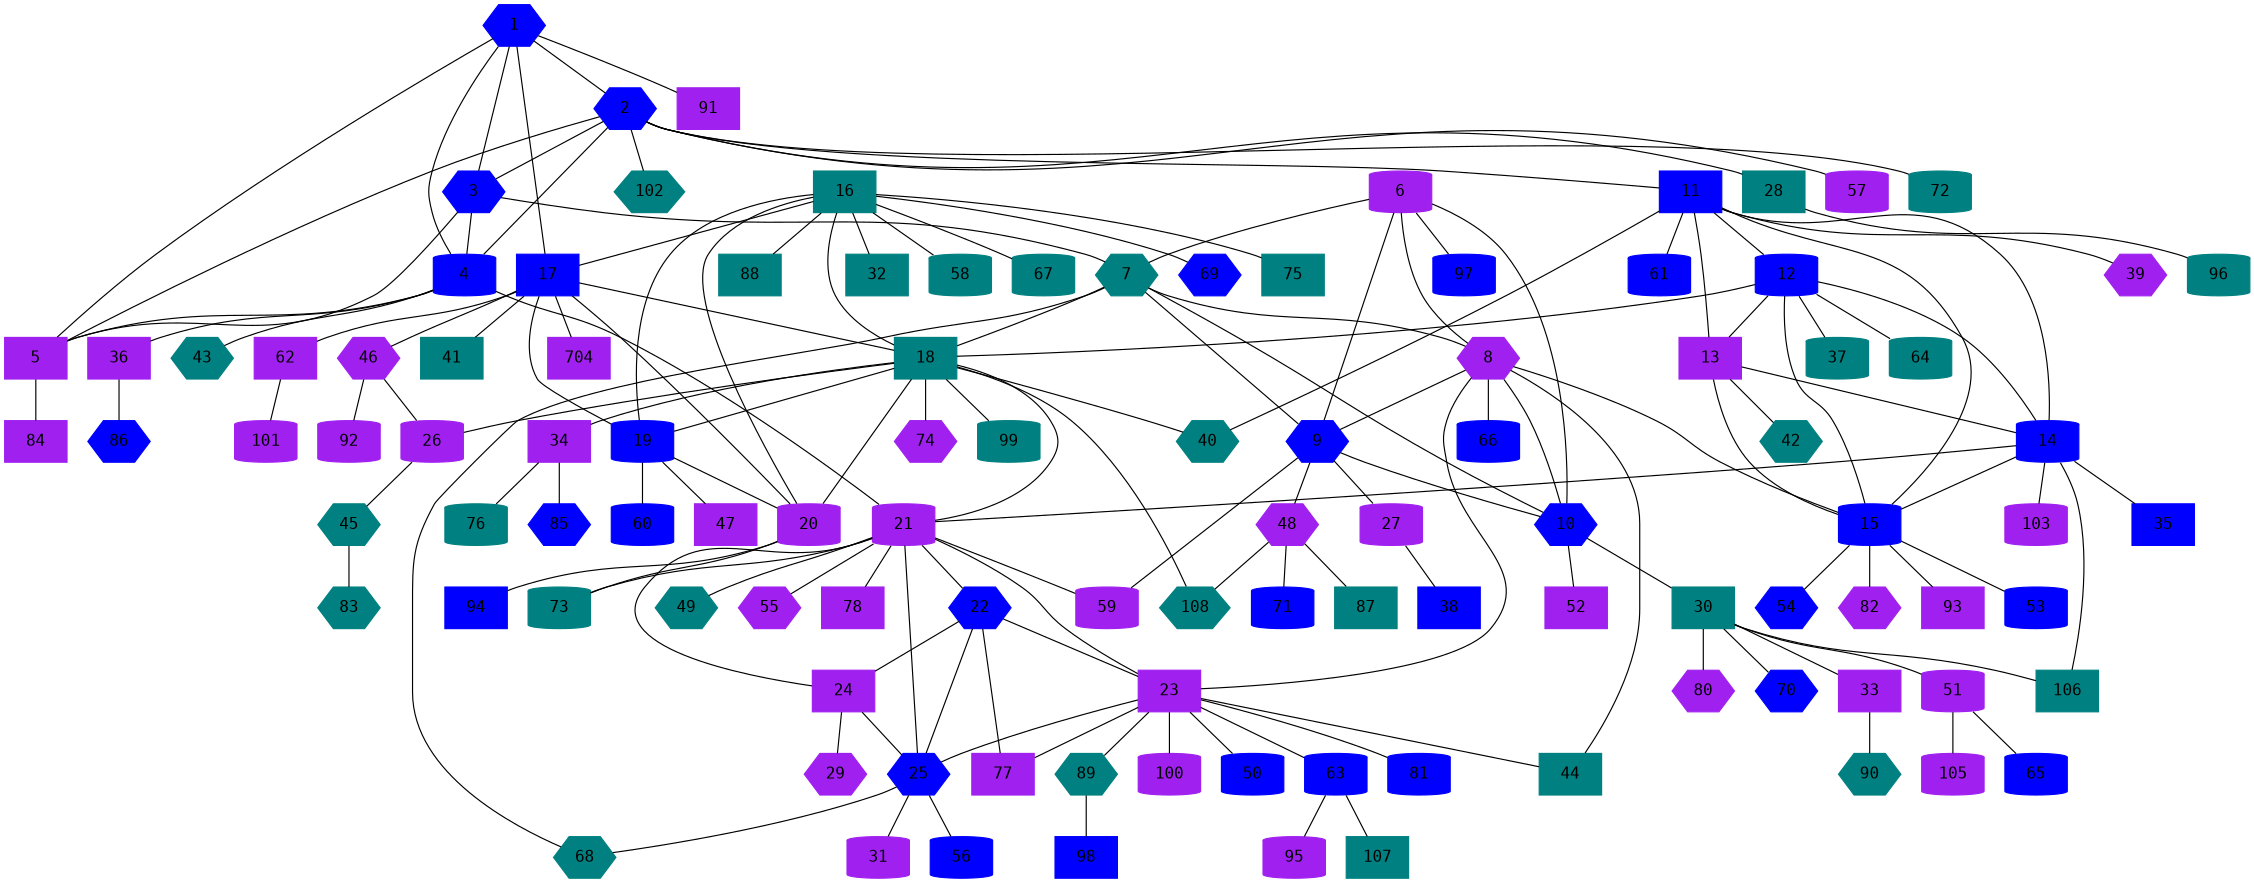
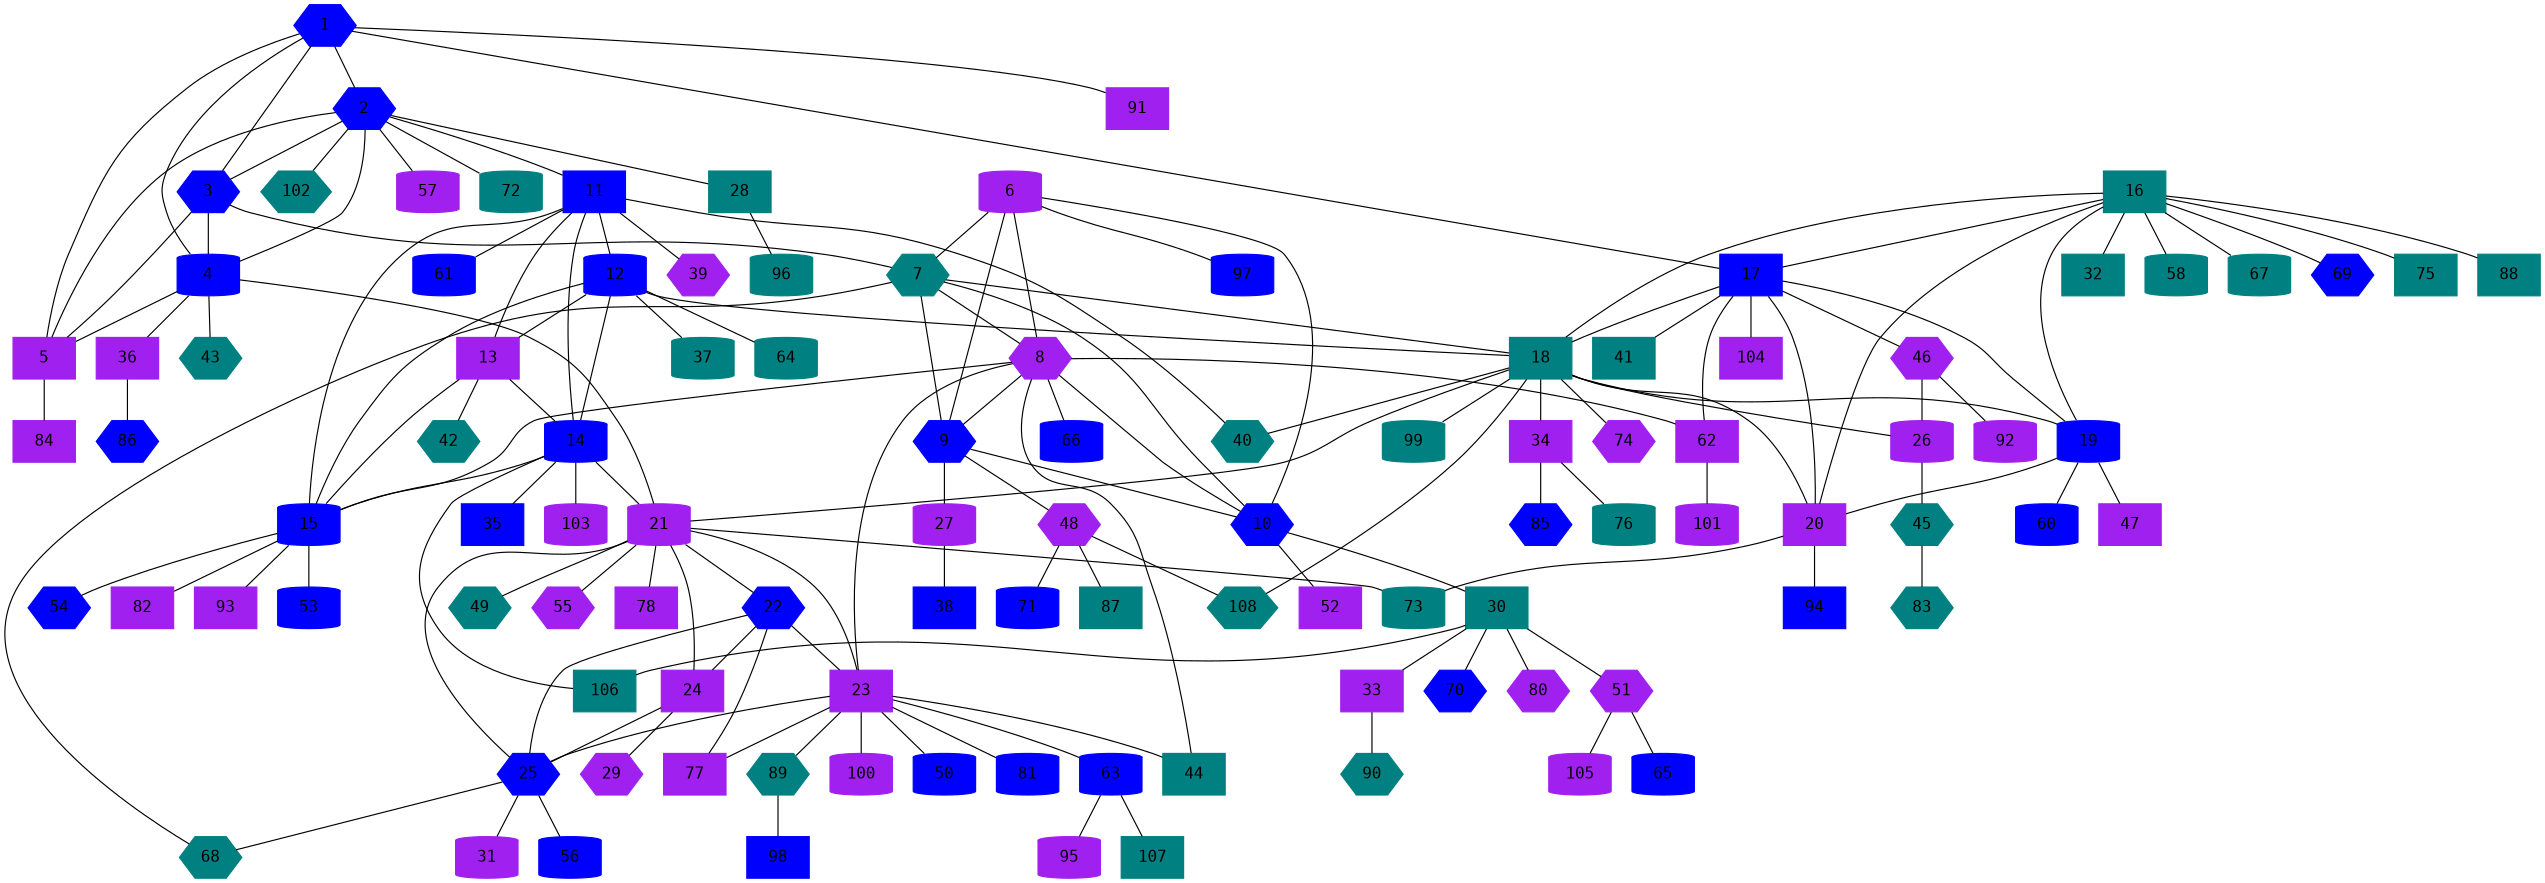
node "704": label "704" -> "104"
edge "8" -- "62": added
node "20": shape cylinder -> box
node "59": removed
node "82": shape hexagon -> box
node "51": shape cylinder -> hexagon
